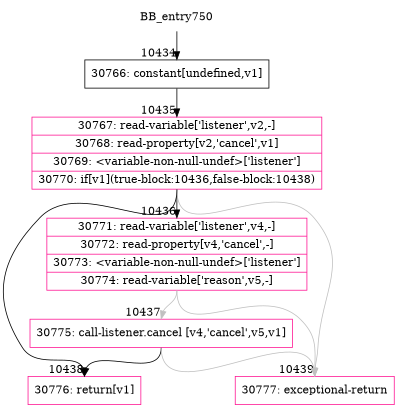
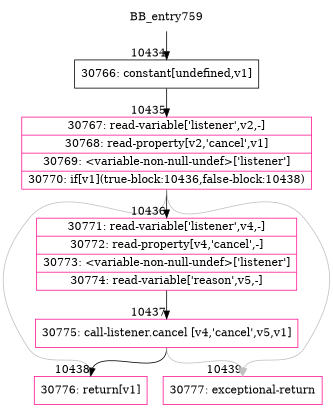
node "BB_entry750": label "BB_entry750" -> "BB_entry759"
edge "30767: read-variable['listener',v2,-]" -> "30776: return[v1]": color black -> gray
edge "30771: read-variable['listener',v4,-]" -> "30775: call-listener.cancel [v4,'cancel',v5,v1]": color gray -> black
edge "30771: read-variable['listener',v4,-]" -> "30777: exceptional-return": removed
